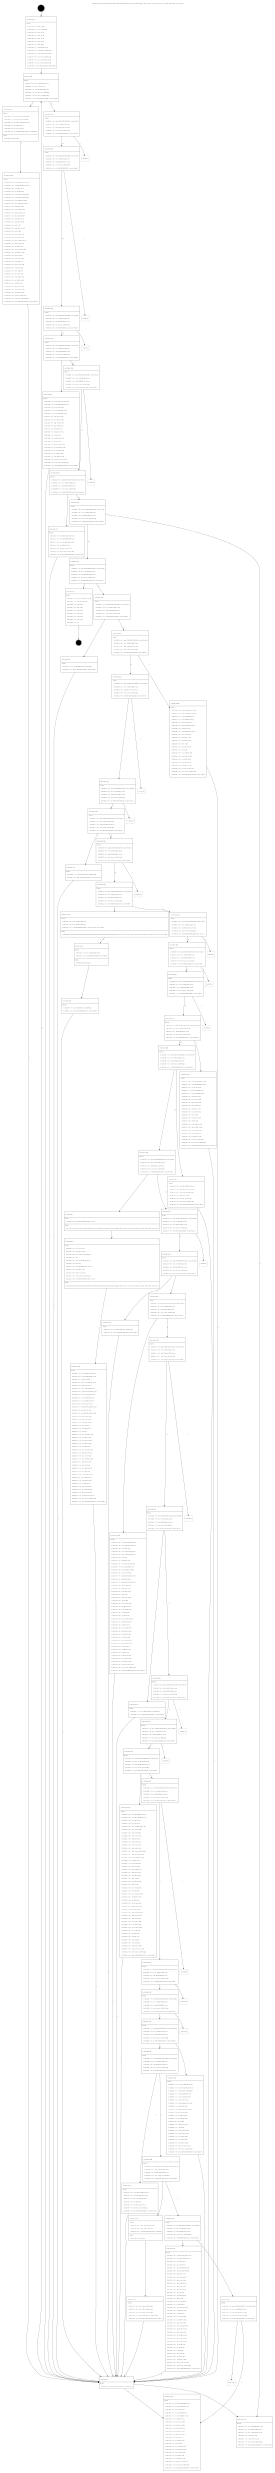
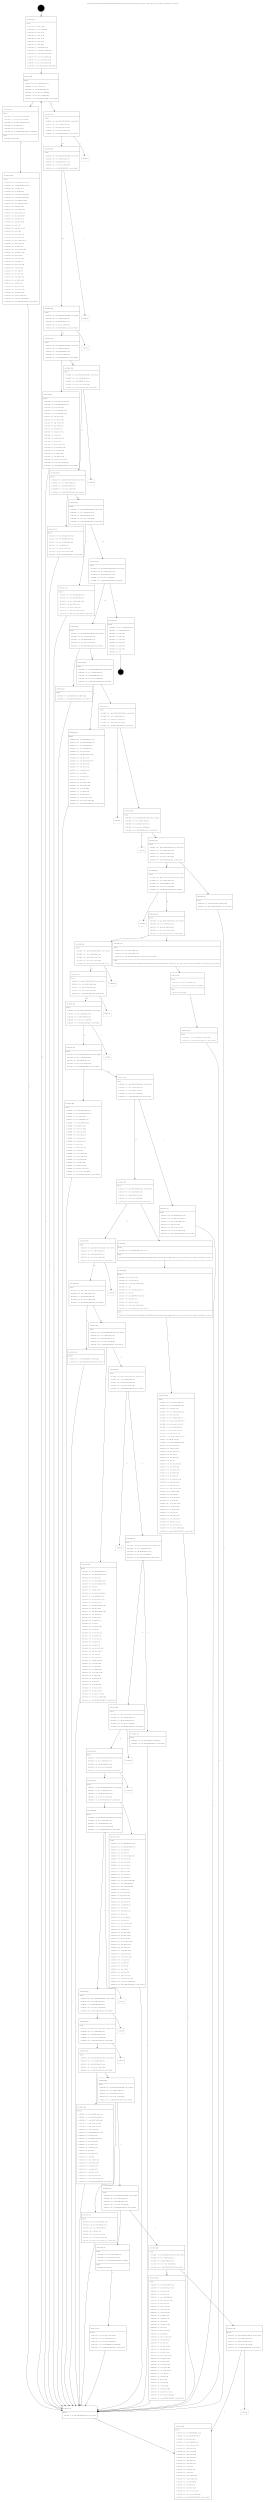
edge "0x402517 [5]" -> "0x401c87 [27]": reversed
